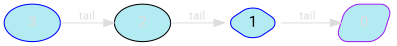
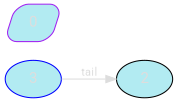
node "1": removed
